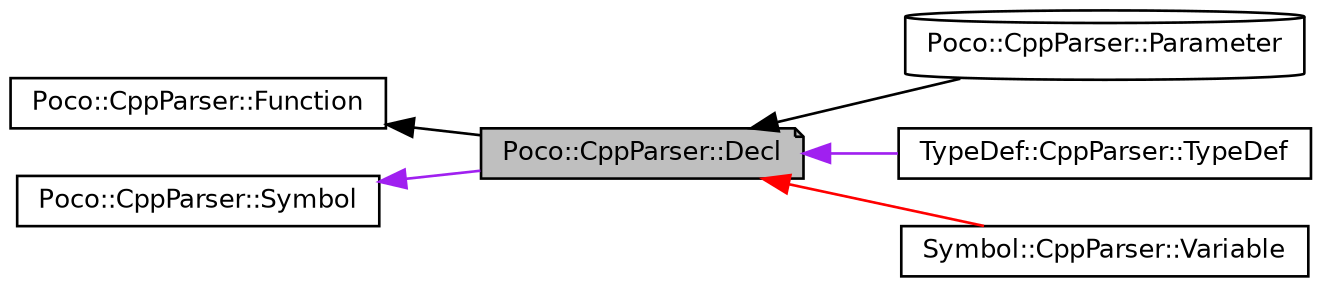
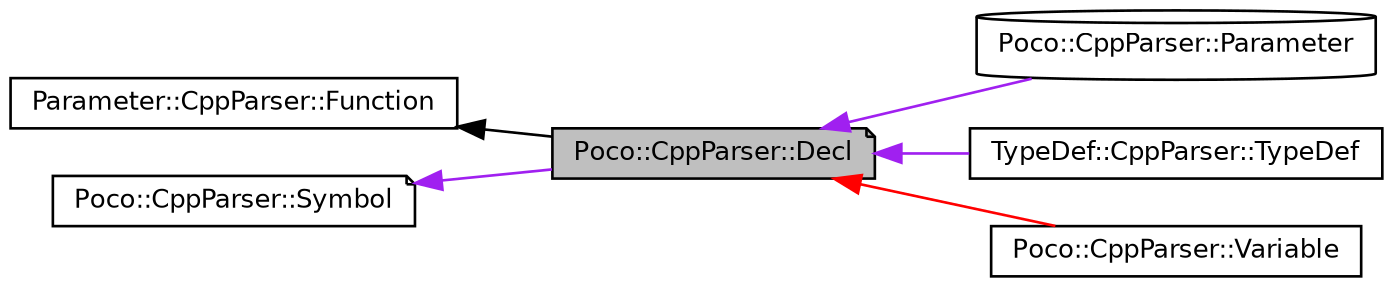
edge "Poco::CppParser::Parameter" -> "Poco::CppParser::Decl": color black -> purple
node "Poco::CppParser::Function": label "Poco::CppParser::Function" -> "Parameter::CppParser::Function"
node "Poco::CppParser::Symbol": shape box -> note
node "Symbol::CppParser::Variable": label "Symbol::CppParser::Variable" -> "Poco::CppParser::Variable"
